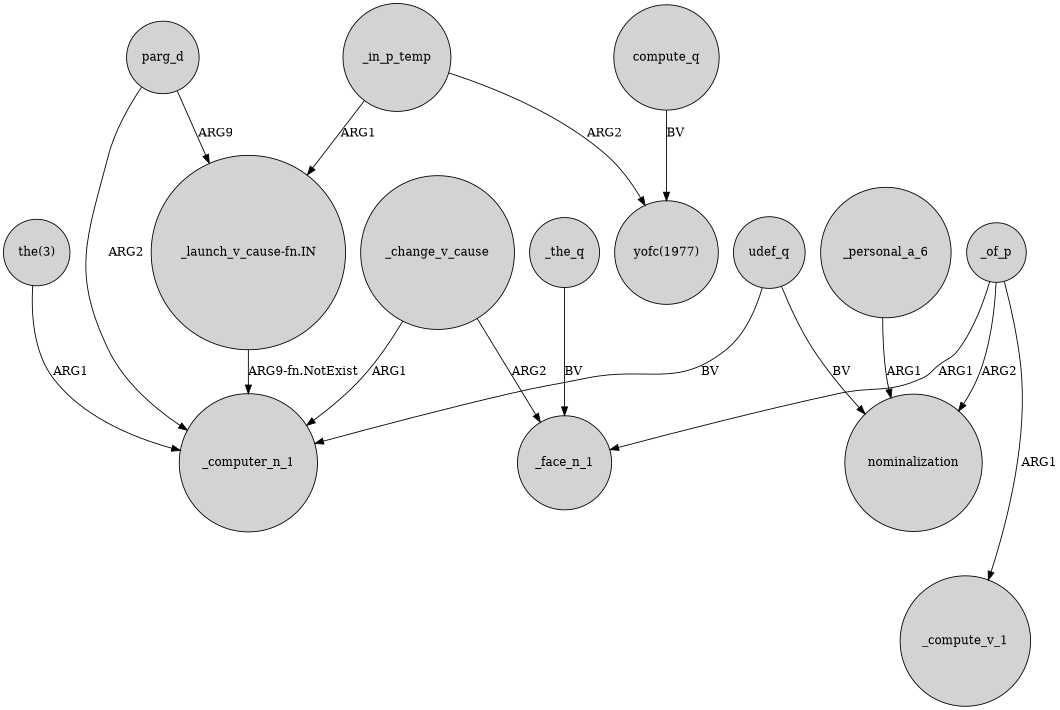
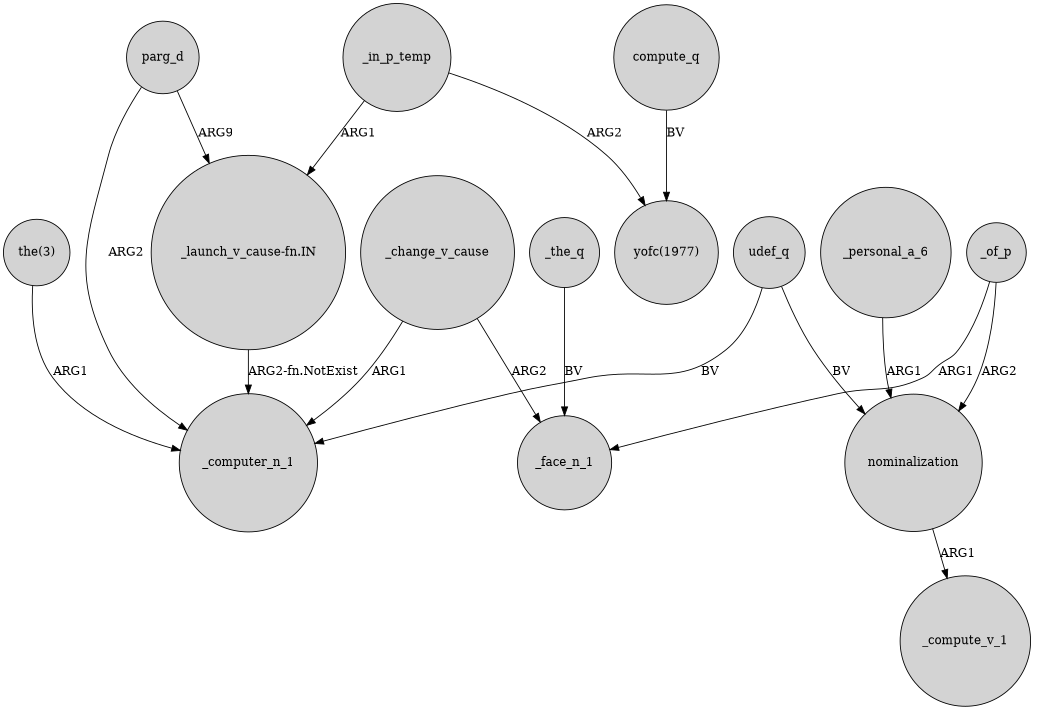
edge "_launch_v_cause-fn.IN" -> "_computer_n_1": label "ARG9-fn.NotExist" -> "ARG2-fn.NotExist"
edge "_of_p" -> "_compute_v_1": now "nominalization" -> "_compute_v_1"
